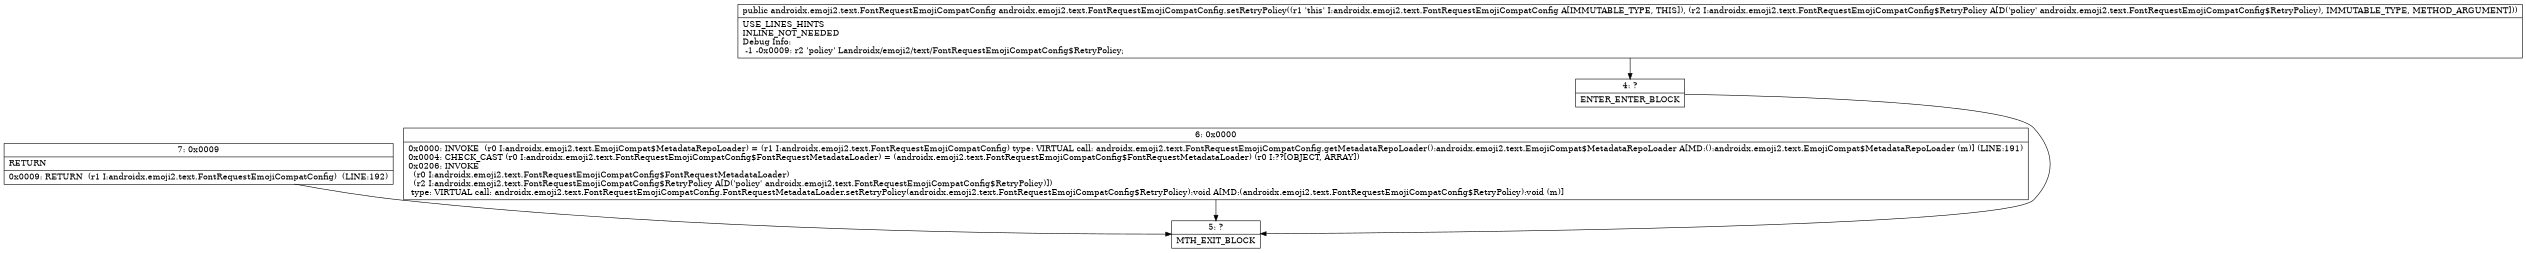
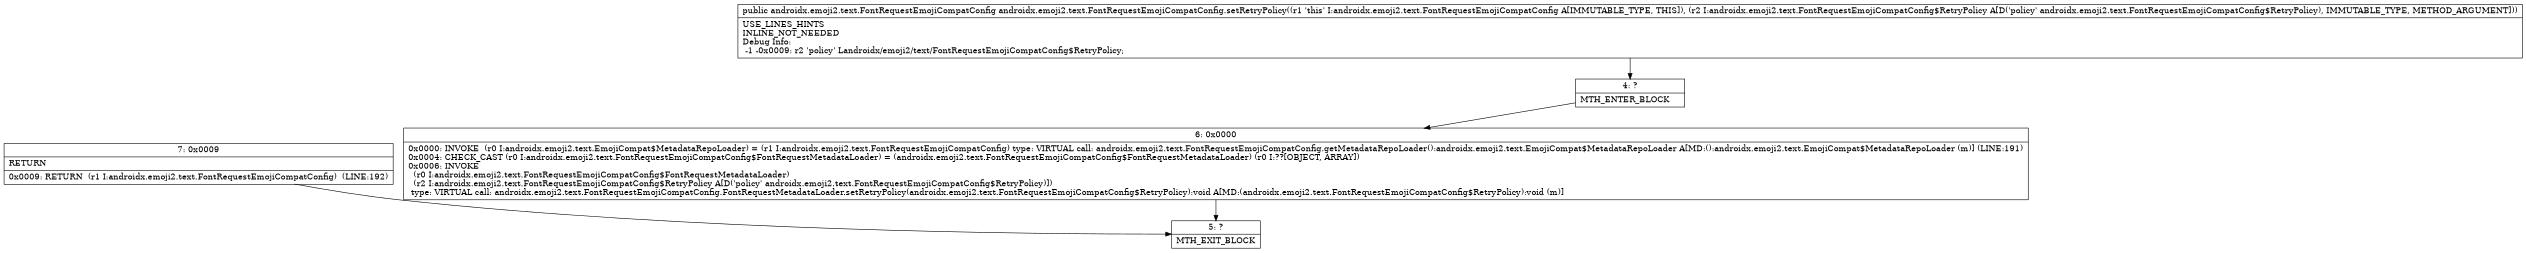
node "4: ?": text "ENTER_ENTER_BLOCK" -> "MTH_ENTER_BLOCK"
node "6: 0x0000": text "0x0206: INVOKE" -> "0x0006: INVOKE"
edge "4: ?" -> "5: ?": now "4: ?" -> "6: 0x0000"
